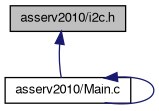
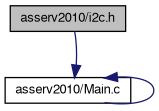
edge "asserv2010/Main.c" -> "asserv2010/i2c.h": reversed
